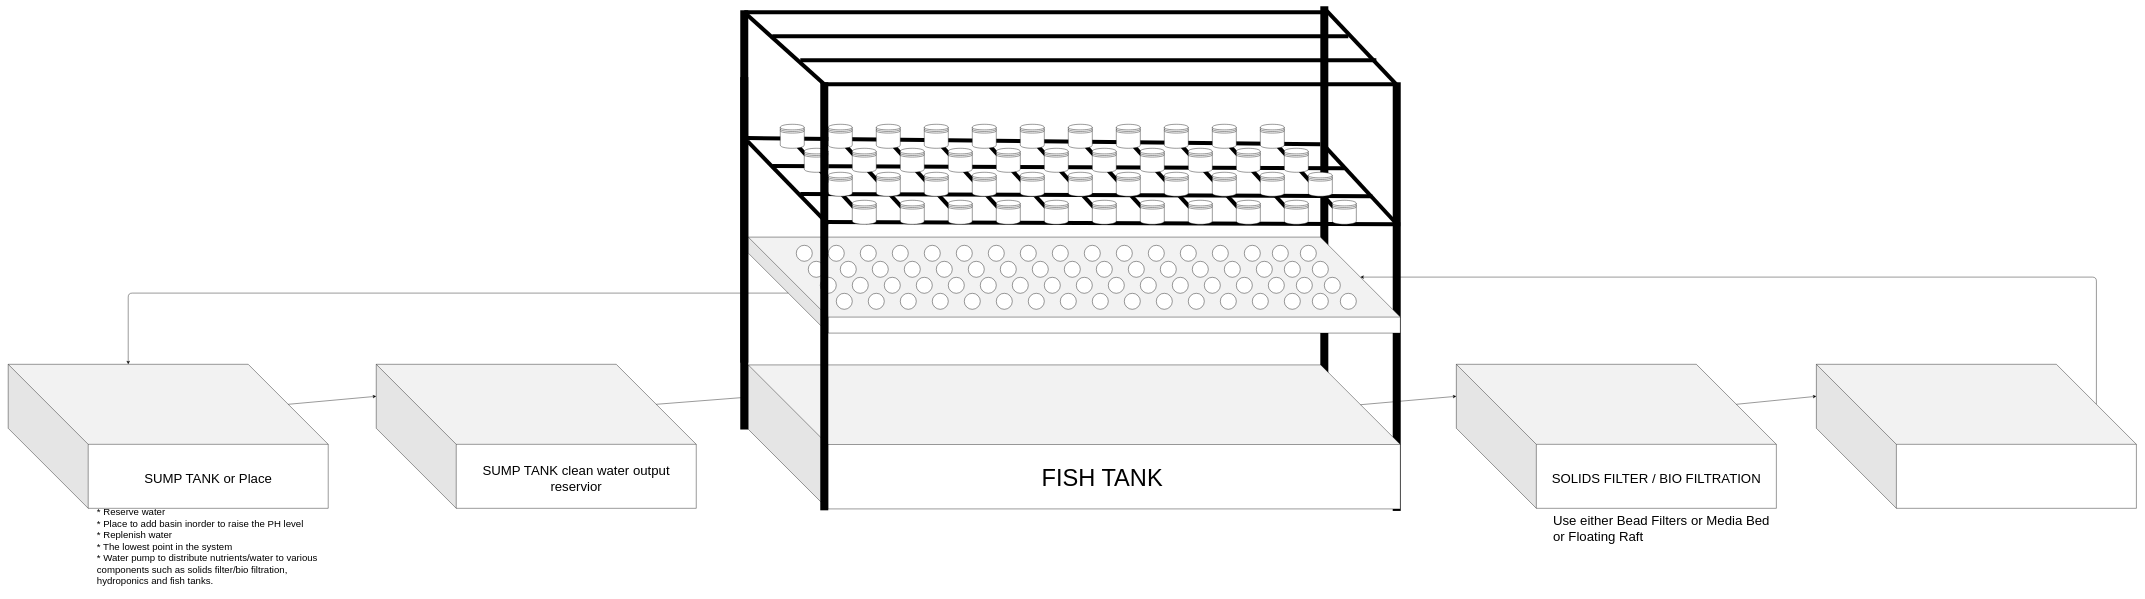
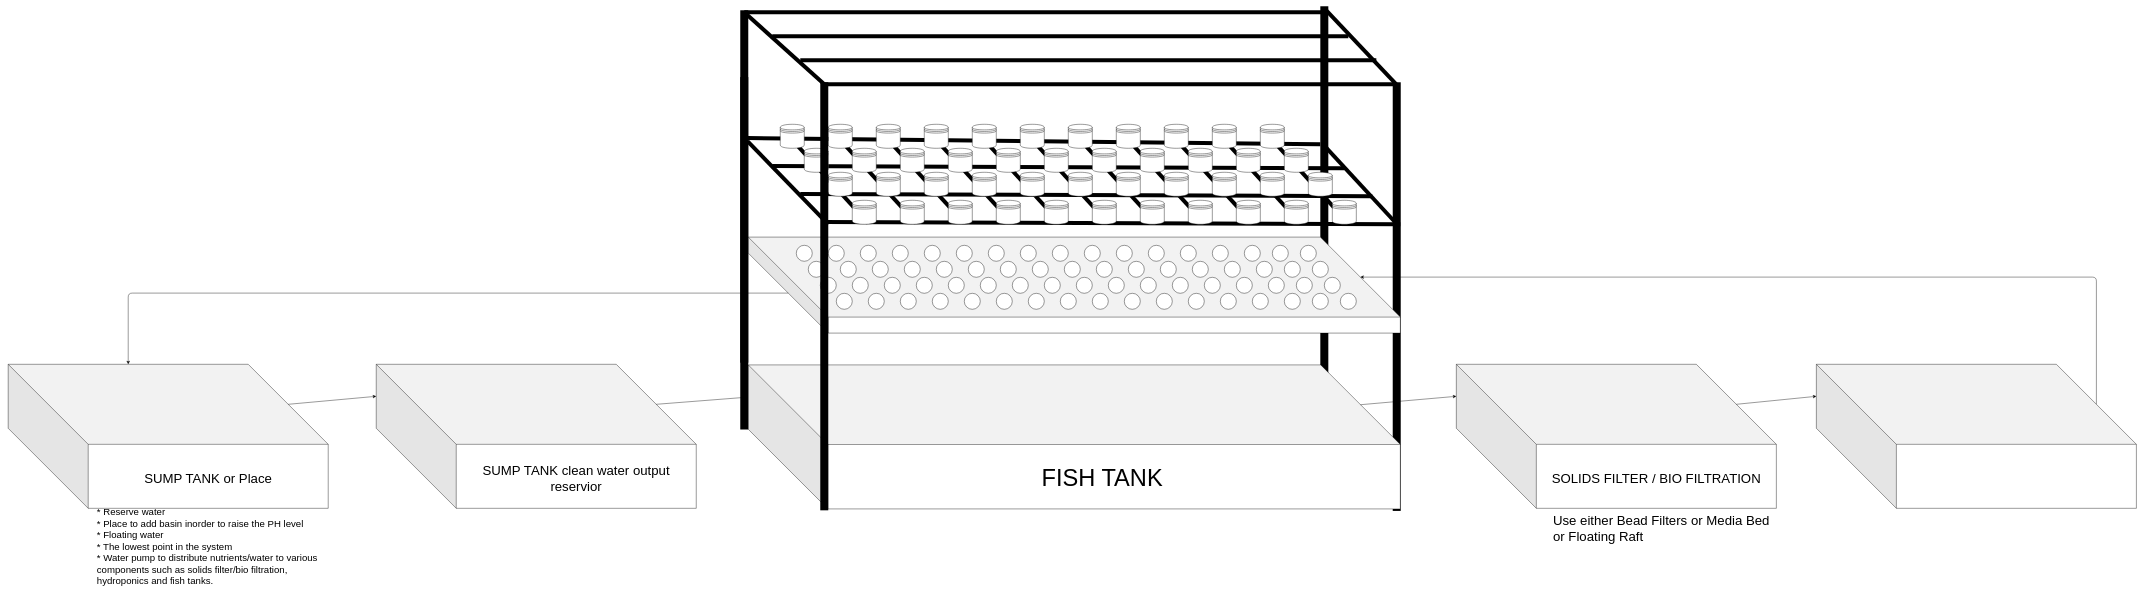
node "* Reserve water* Place to add basin inorder to raise the PH level * Replenish water * The lowest point in the system * Water pump to distribute nutrients/water to various components such as solids filter/bio filtration, hydroponics and fish tanks.": label "* Reserve water* Place to add basin inorder to raise the PH level * Replenish water * The lowest point in the system * Water pump to distribute nutrients/water to various components such as solids filter/bio filtration, hydroponics and fish tanks." -> "* Reserve water* Place to add basin inorder to raise the PH level * Floating water * The lowest point in the system * Water pump to distribute nutrients/water to various components such as solids filter/bio filtration, hydroponics and fish tanks."
